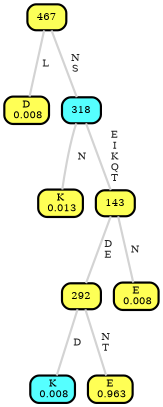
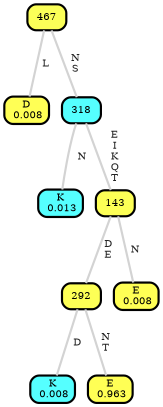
node "K 0.013": fillcolor #ffff55 -> #55ffff
